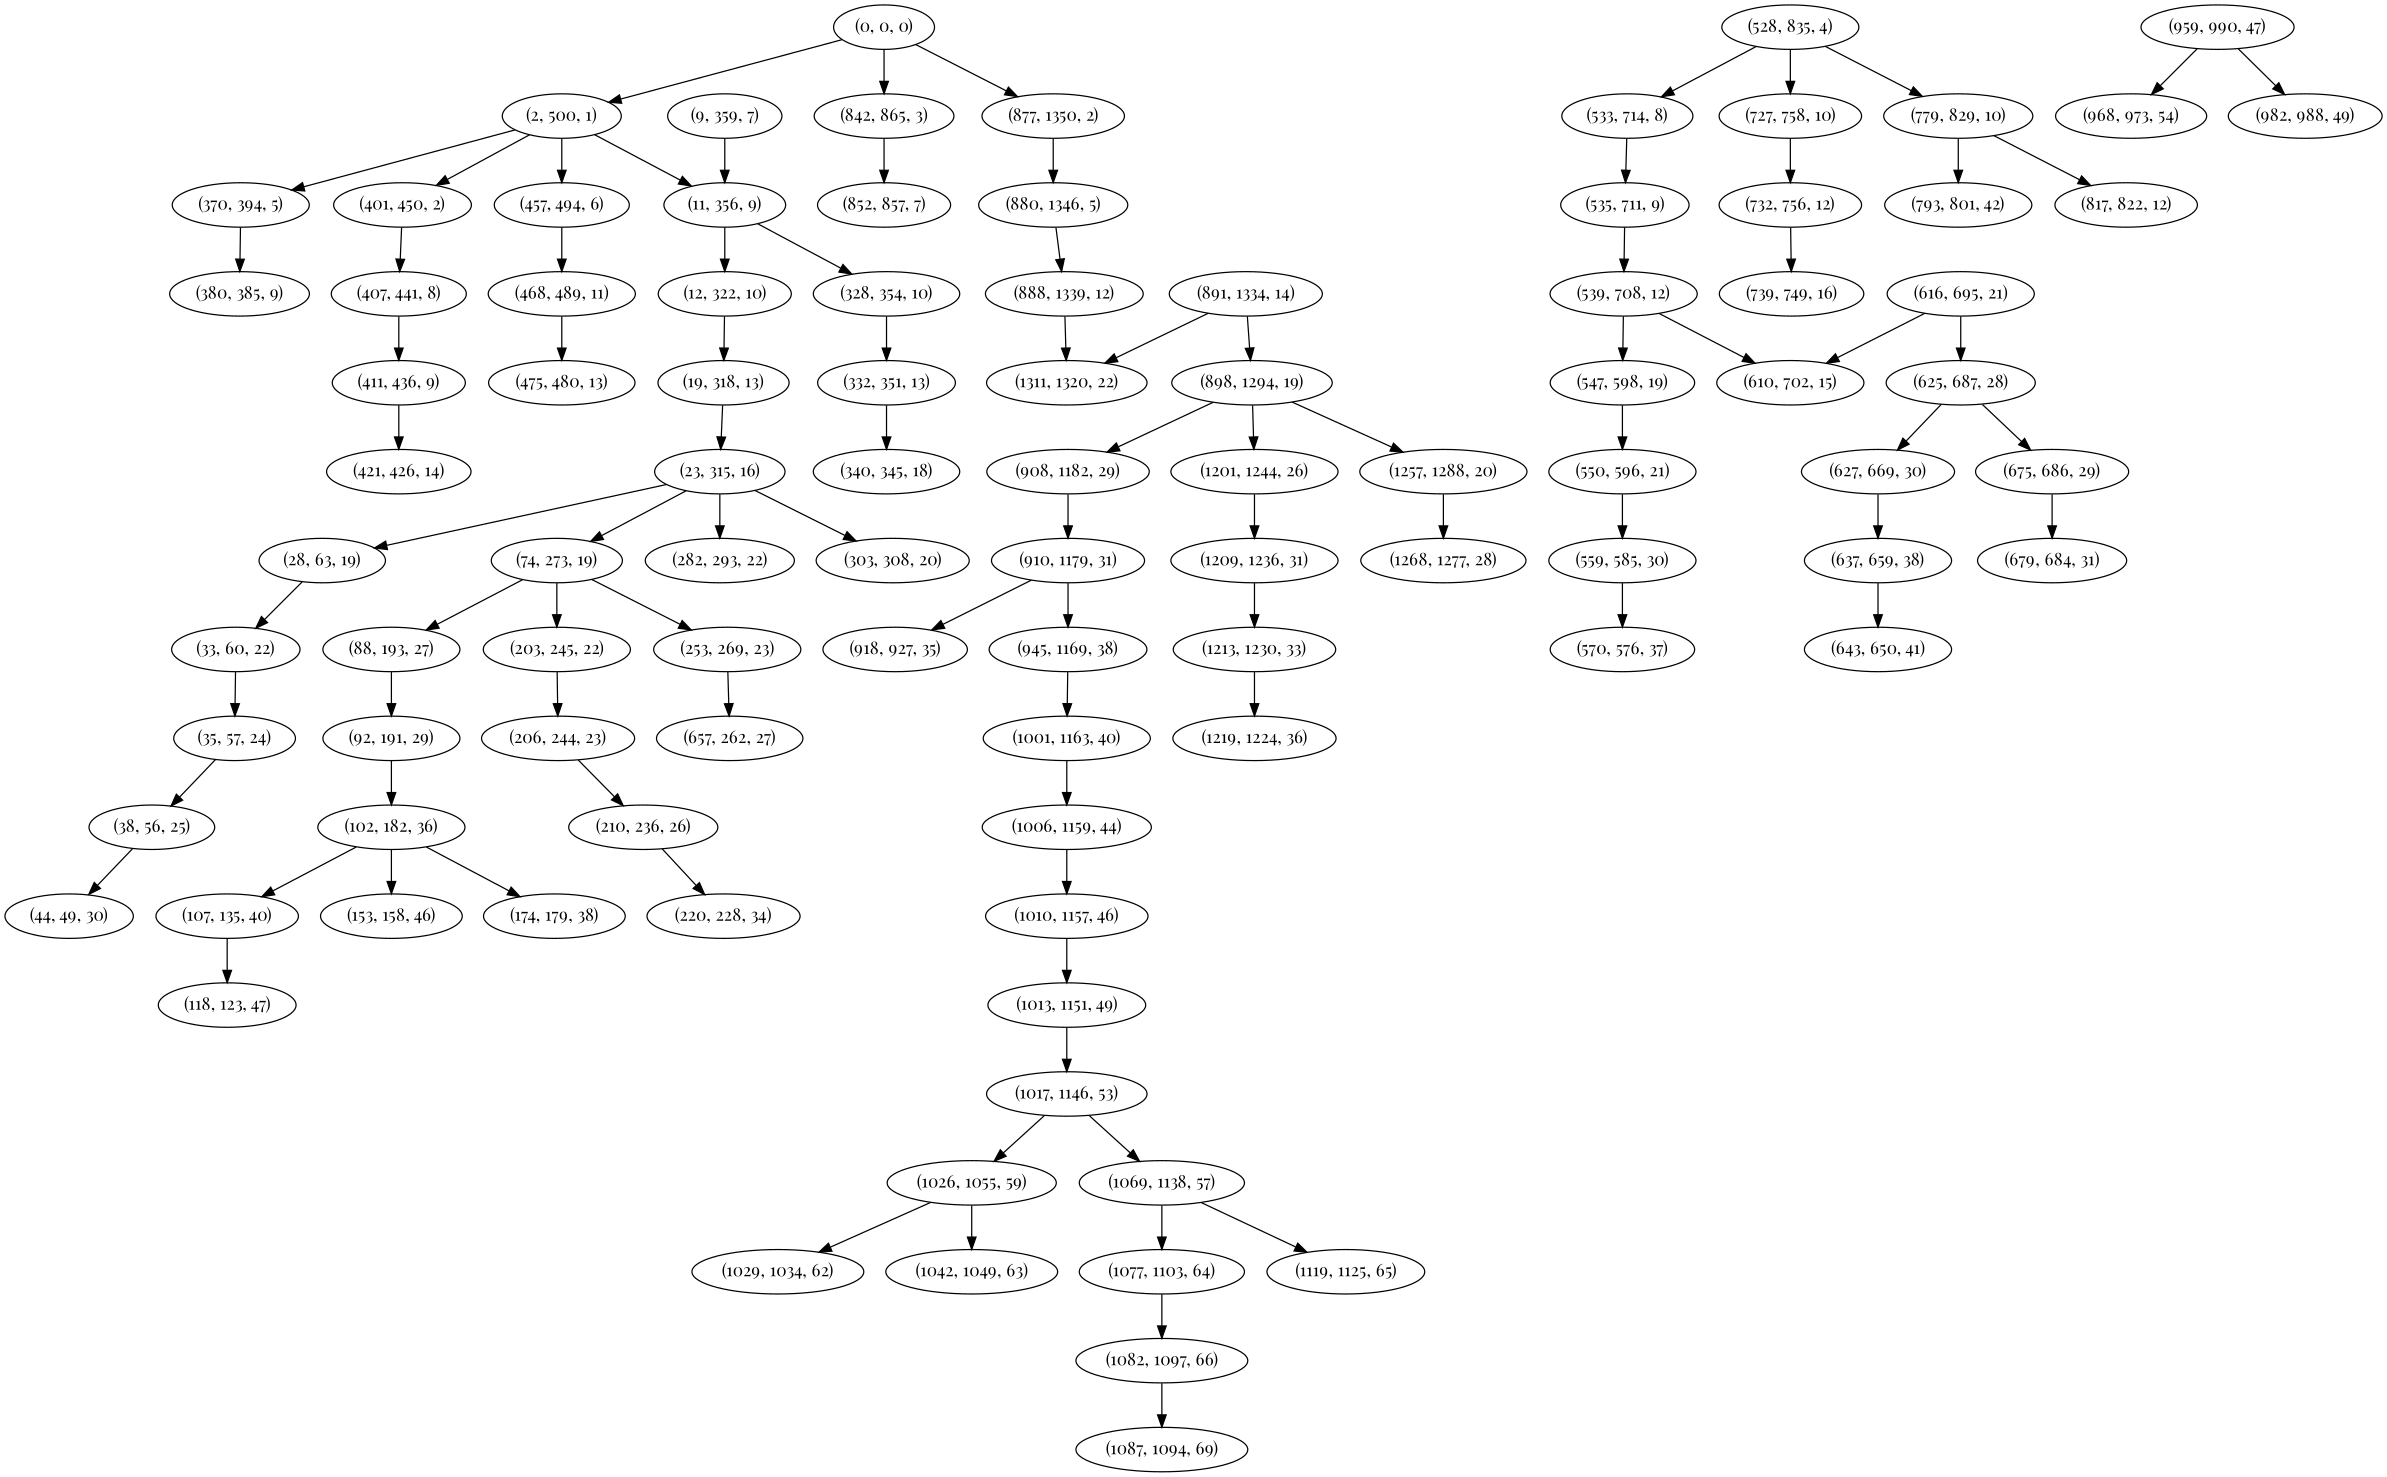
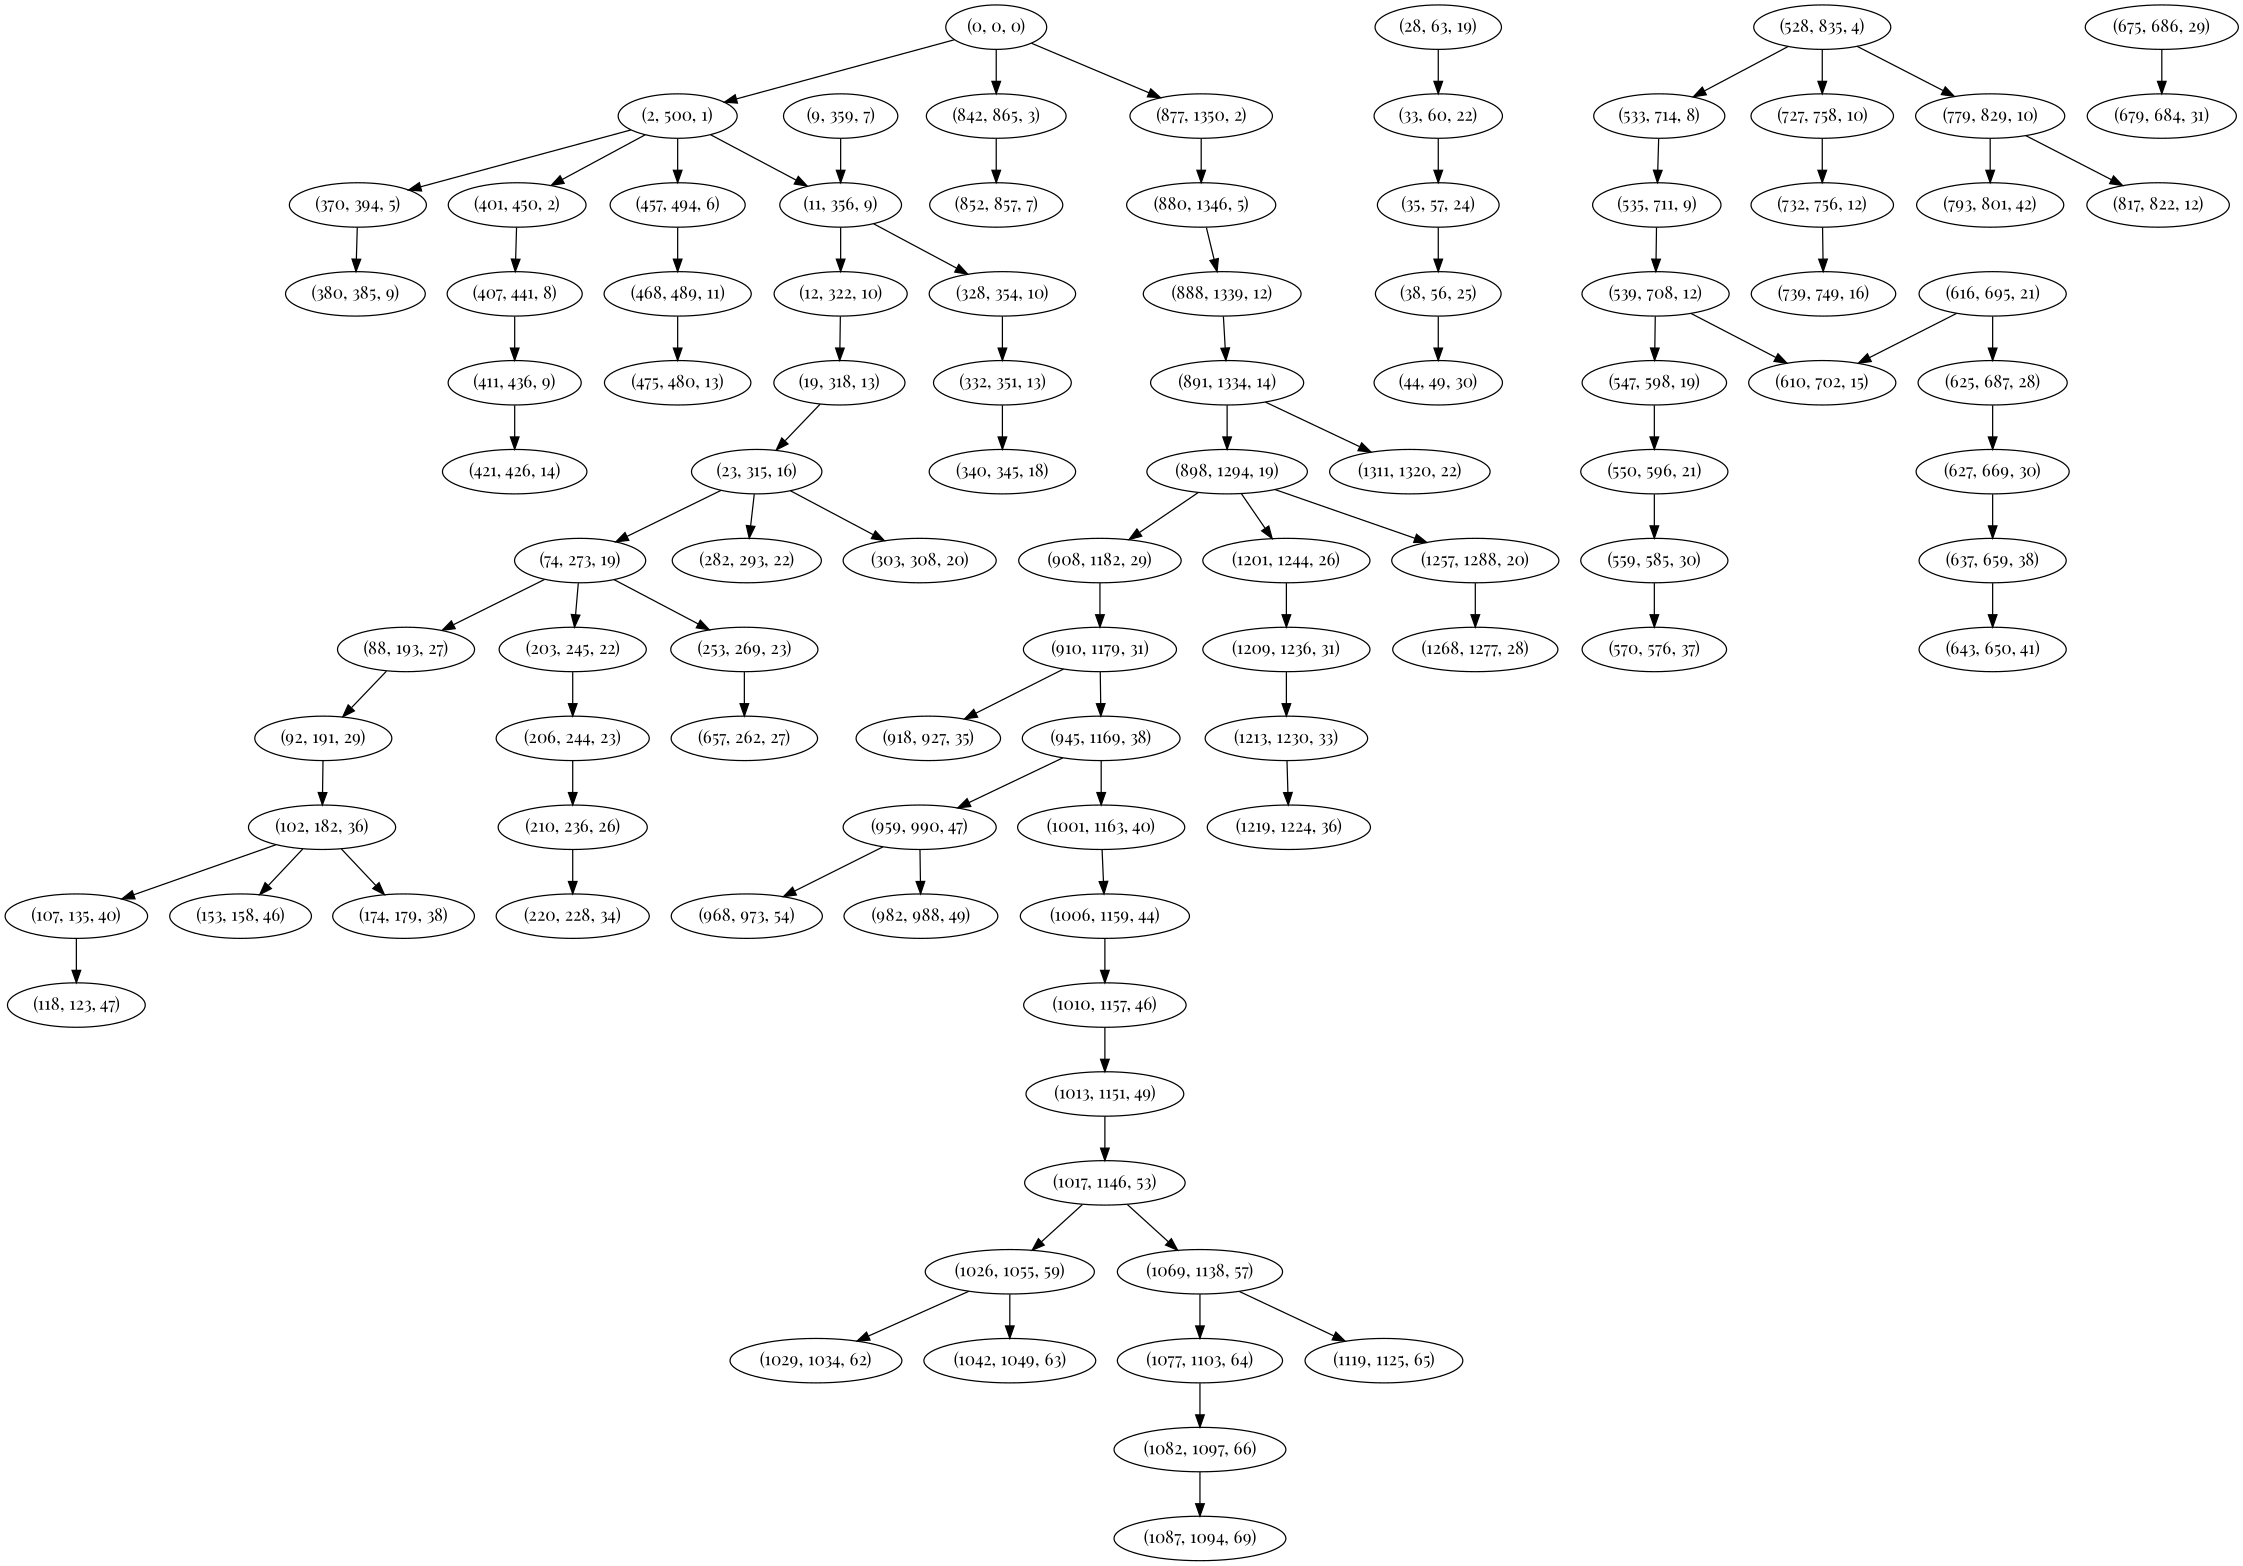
edge "(888, 1339, 12)" -> "(1311, 1320, 22)": now "(888, 1339, 12)" -> "(891, 1334, 14)"
edge "(625, 687, 28)" -> "(675, 686, 29)": removed
edge "(23, 315, 16)" -> "(28, 63, 19)": removed
edge "(945, 1169, 38)" -> "(959, 990, 47)": added
